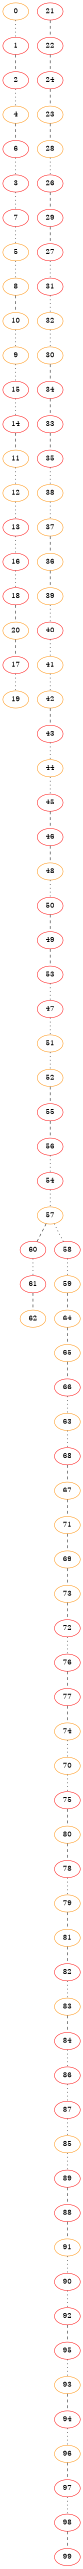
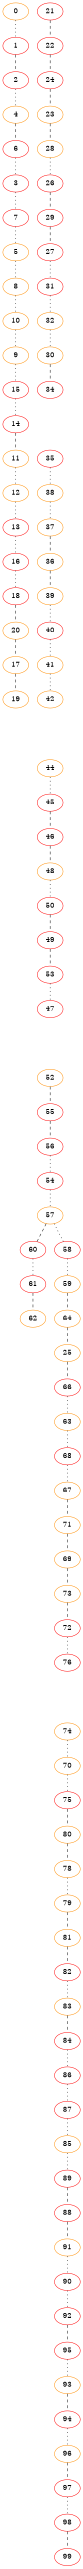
edge "8" -- "10": style dashed -> dotted
node "33": removed
node "17": color red -> darkorange
edge "17" -- "19": style dotted -> dashed
node "43": removed
node "51": removed
node "65": label "65" -> "25"
edge "68" -- "67": style dashed -> dotted
node "77": removed
node "78": color red -> darkorange
